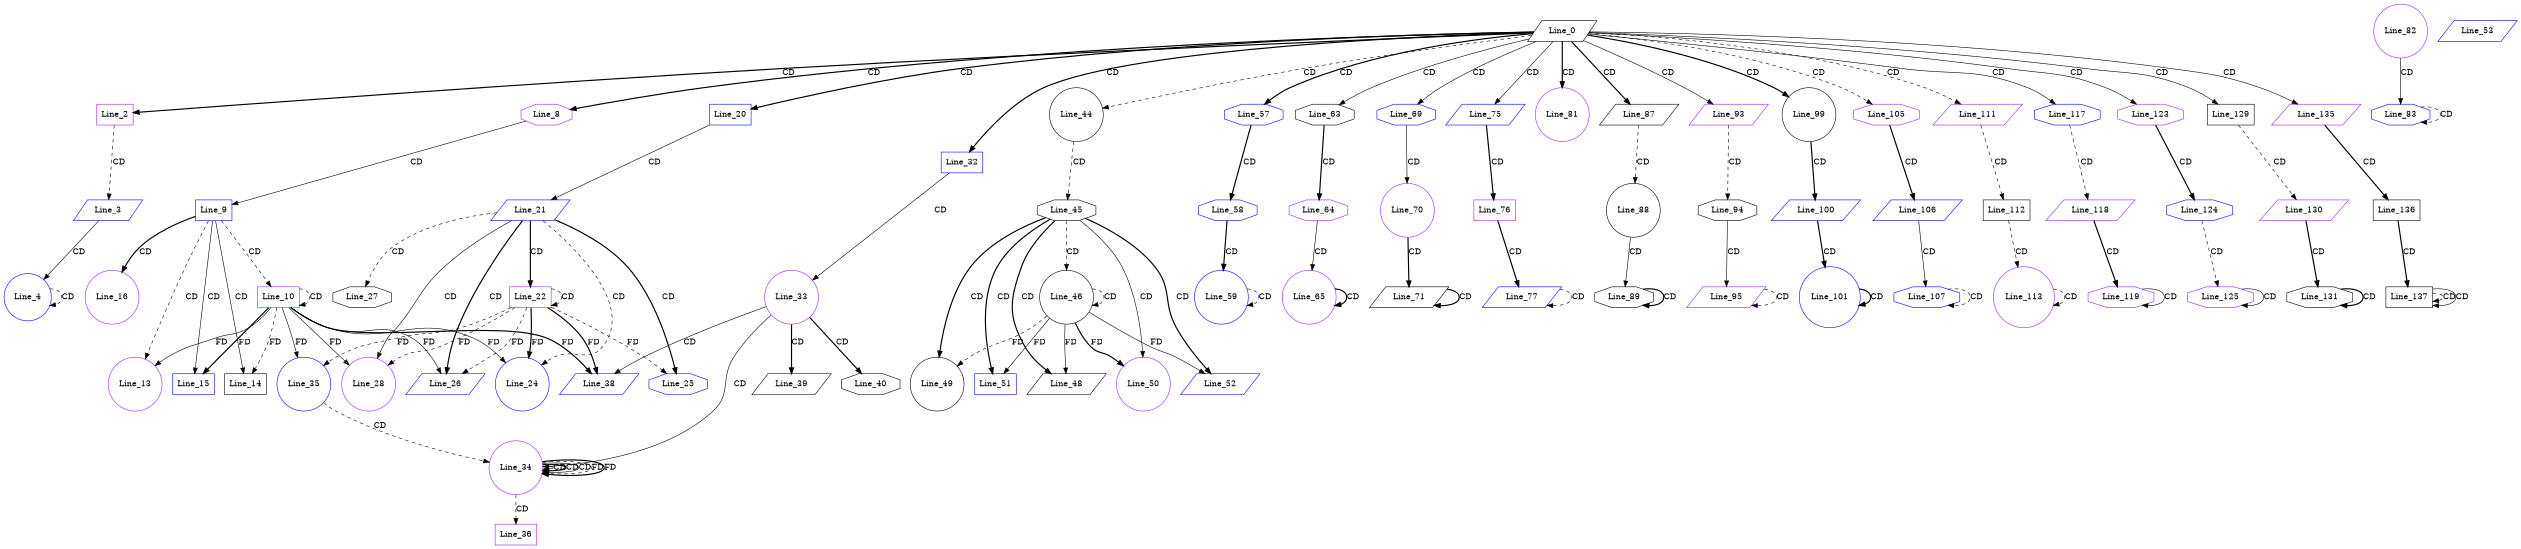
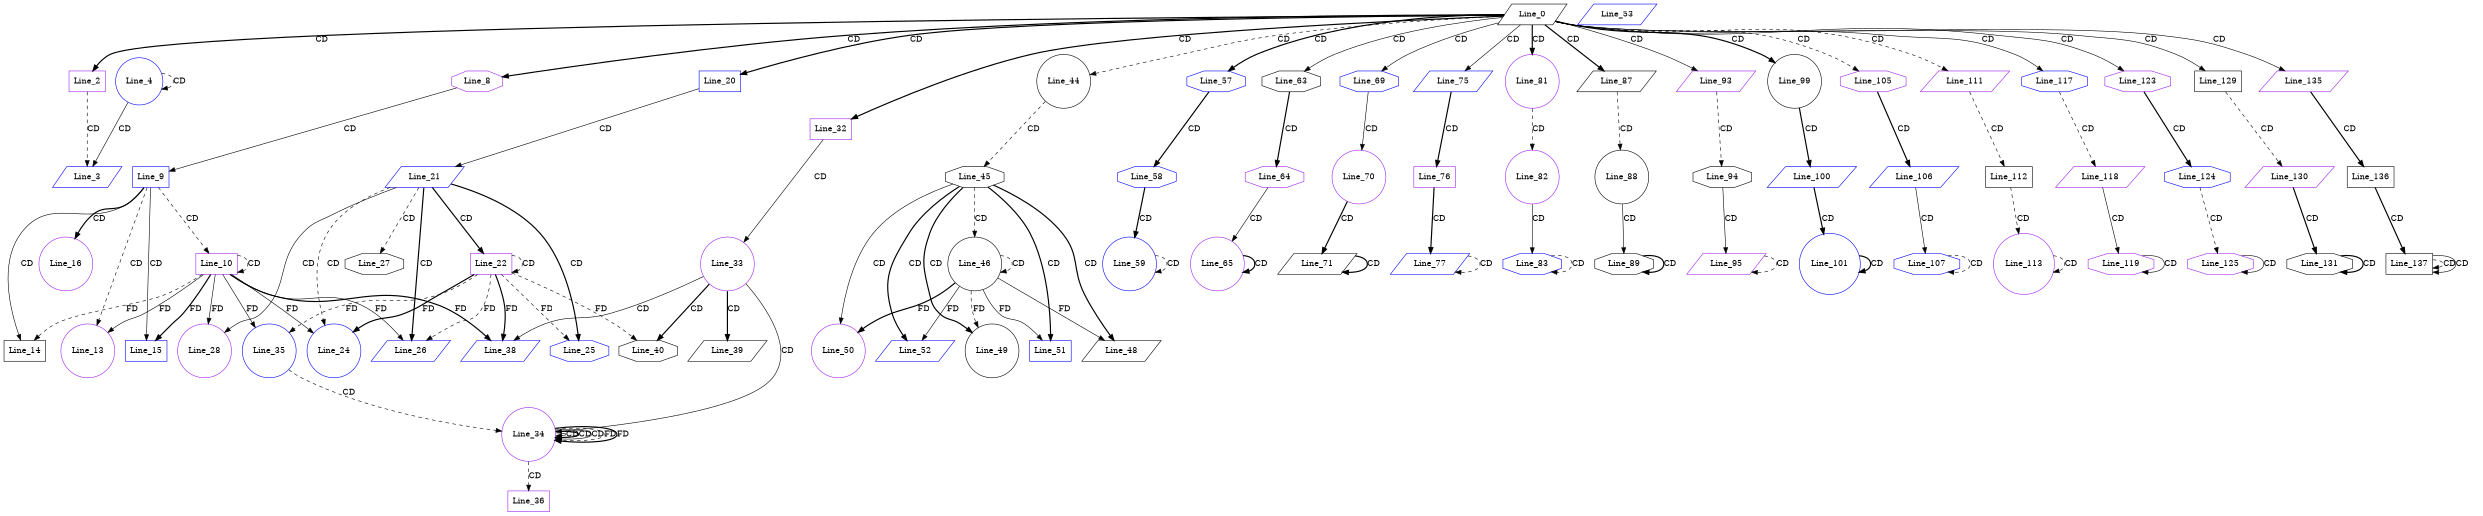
edge "Line_81" -> "Line_82": added, label "CD"
node "Line_32": color blue -> purple
edge "Line_3" -> "Line_4": reversed
edge "Line_118" -> "Line_119": style bold -> solid
edge "Line_22" -> "Line_28": now "Line_22" -> "Line_40"
